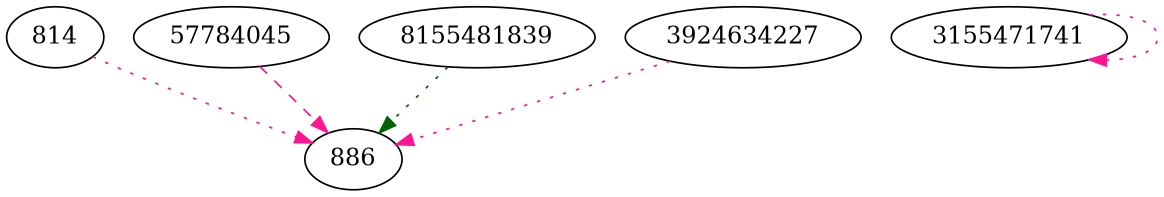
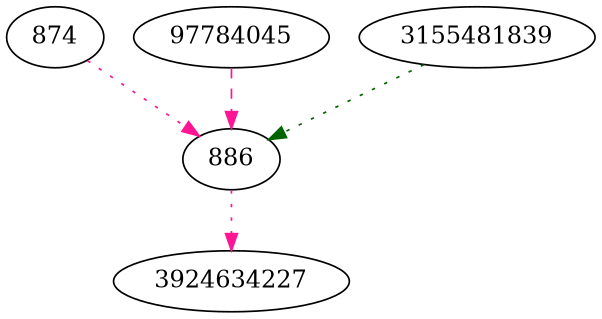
node "814": label "814" -> "874"
node "57784045": label "57784045" -> "97784045"
node "8155481839": label "8155481839" -> "3155481839"
node "3155471741": removed
edge "3924634227" -> "886": reversed
